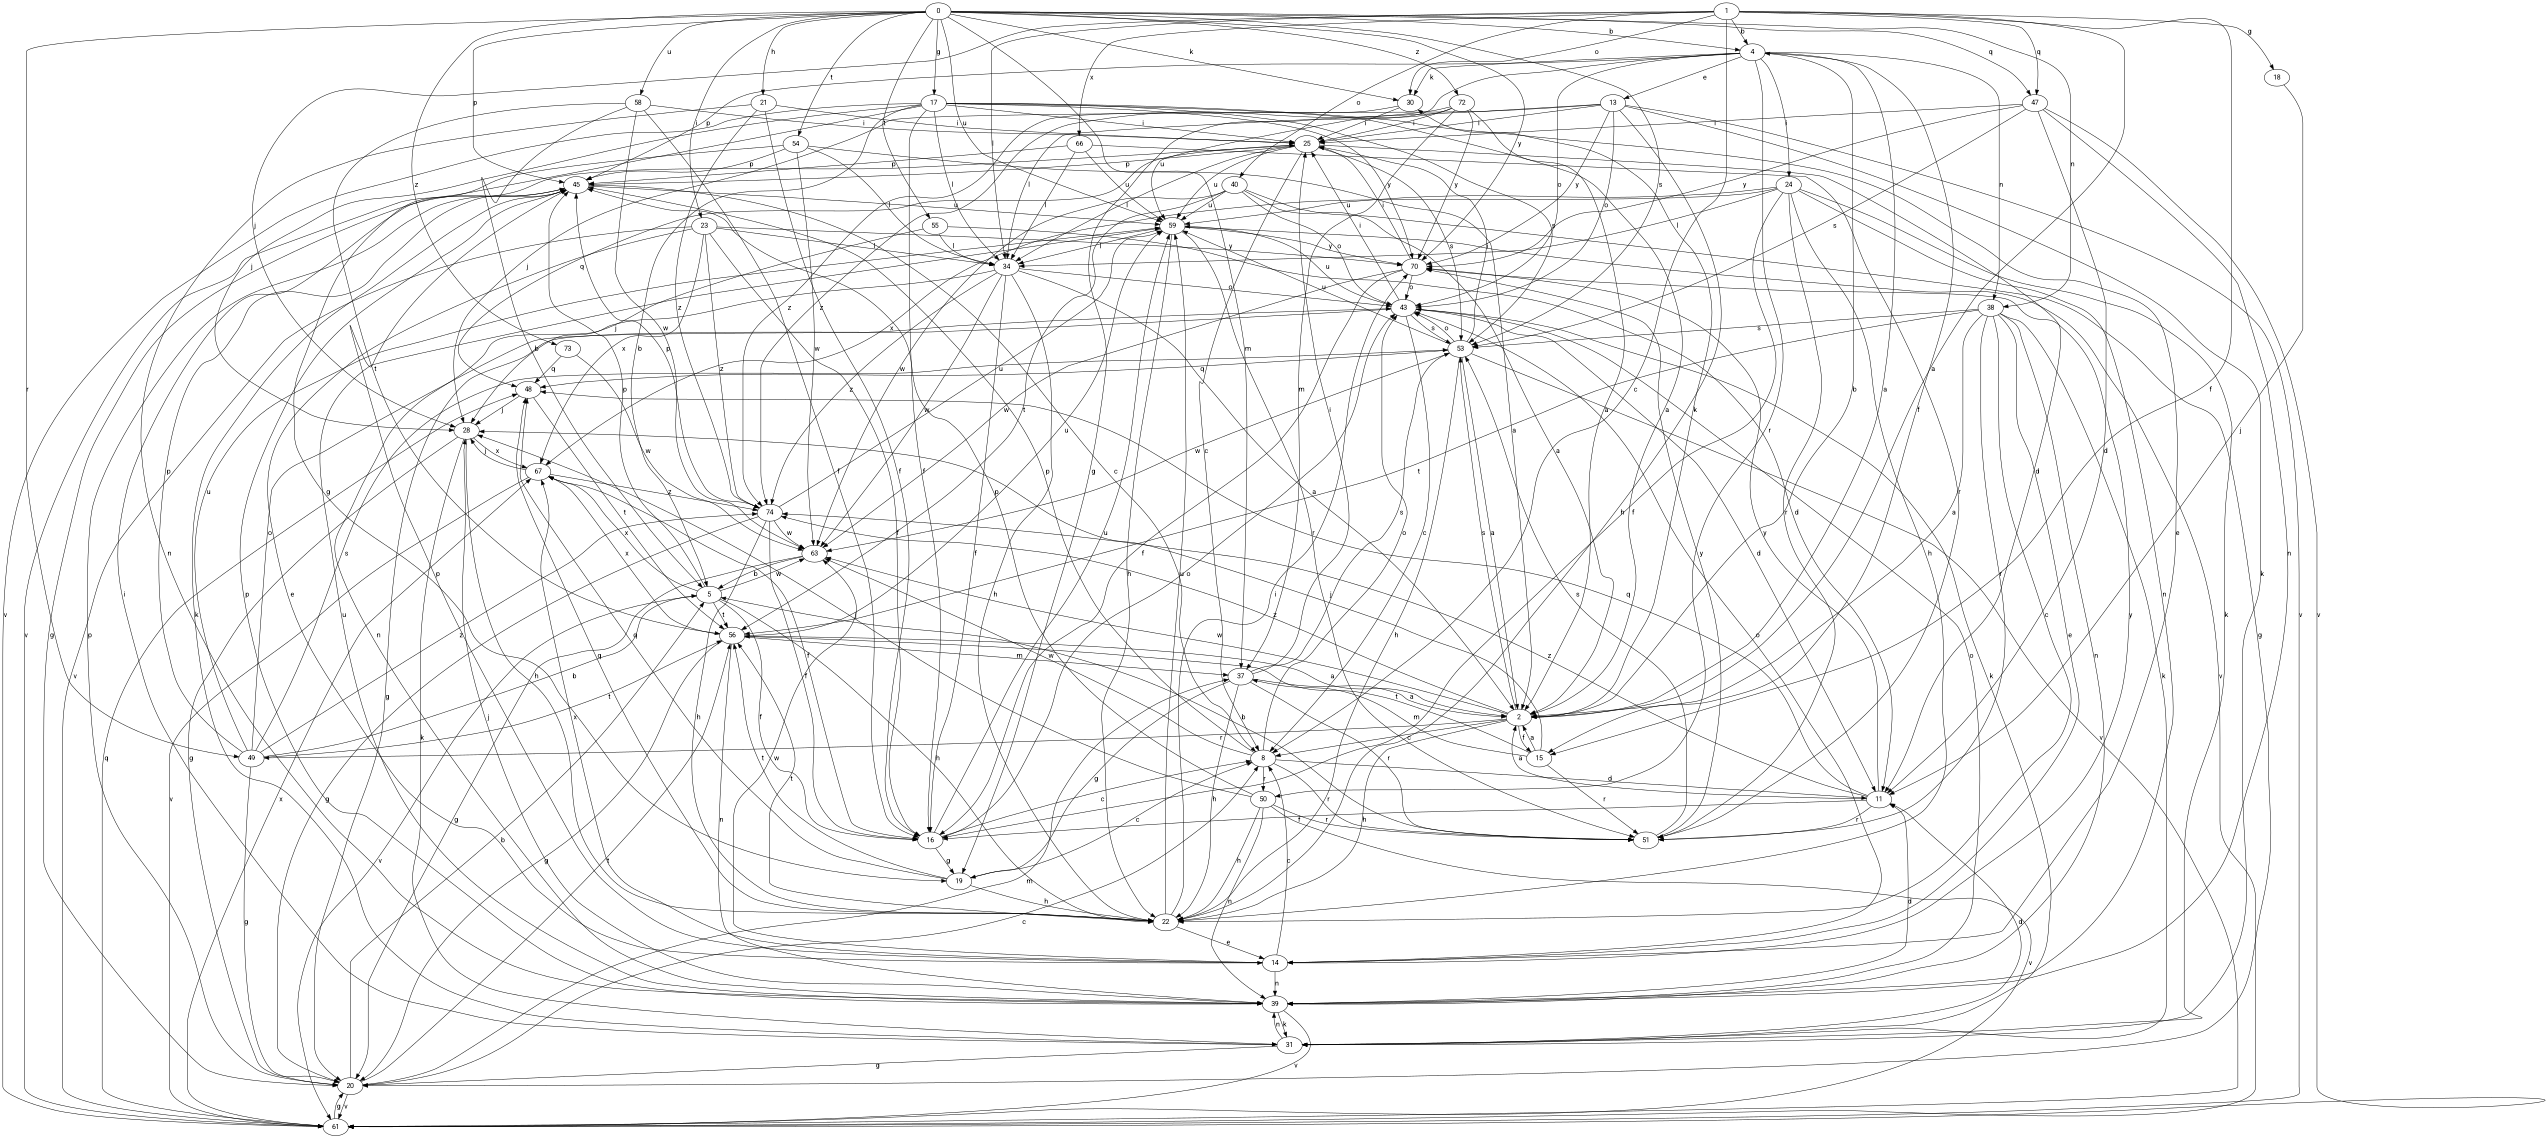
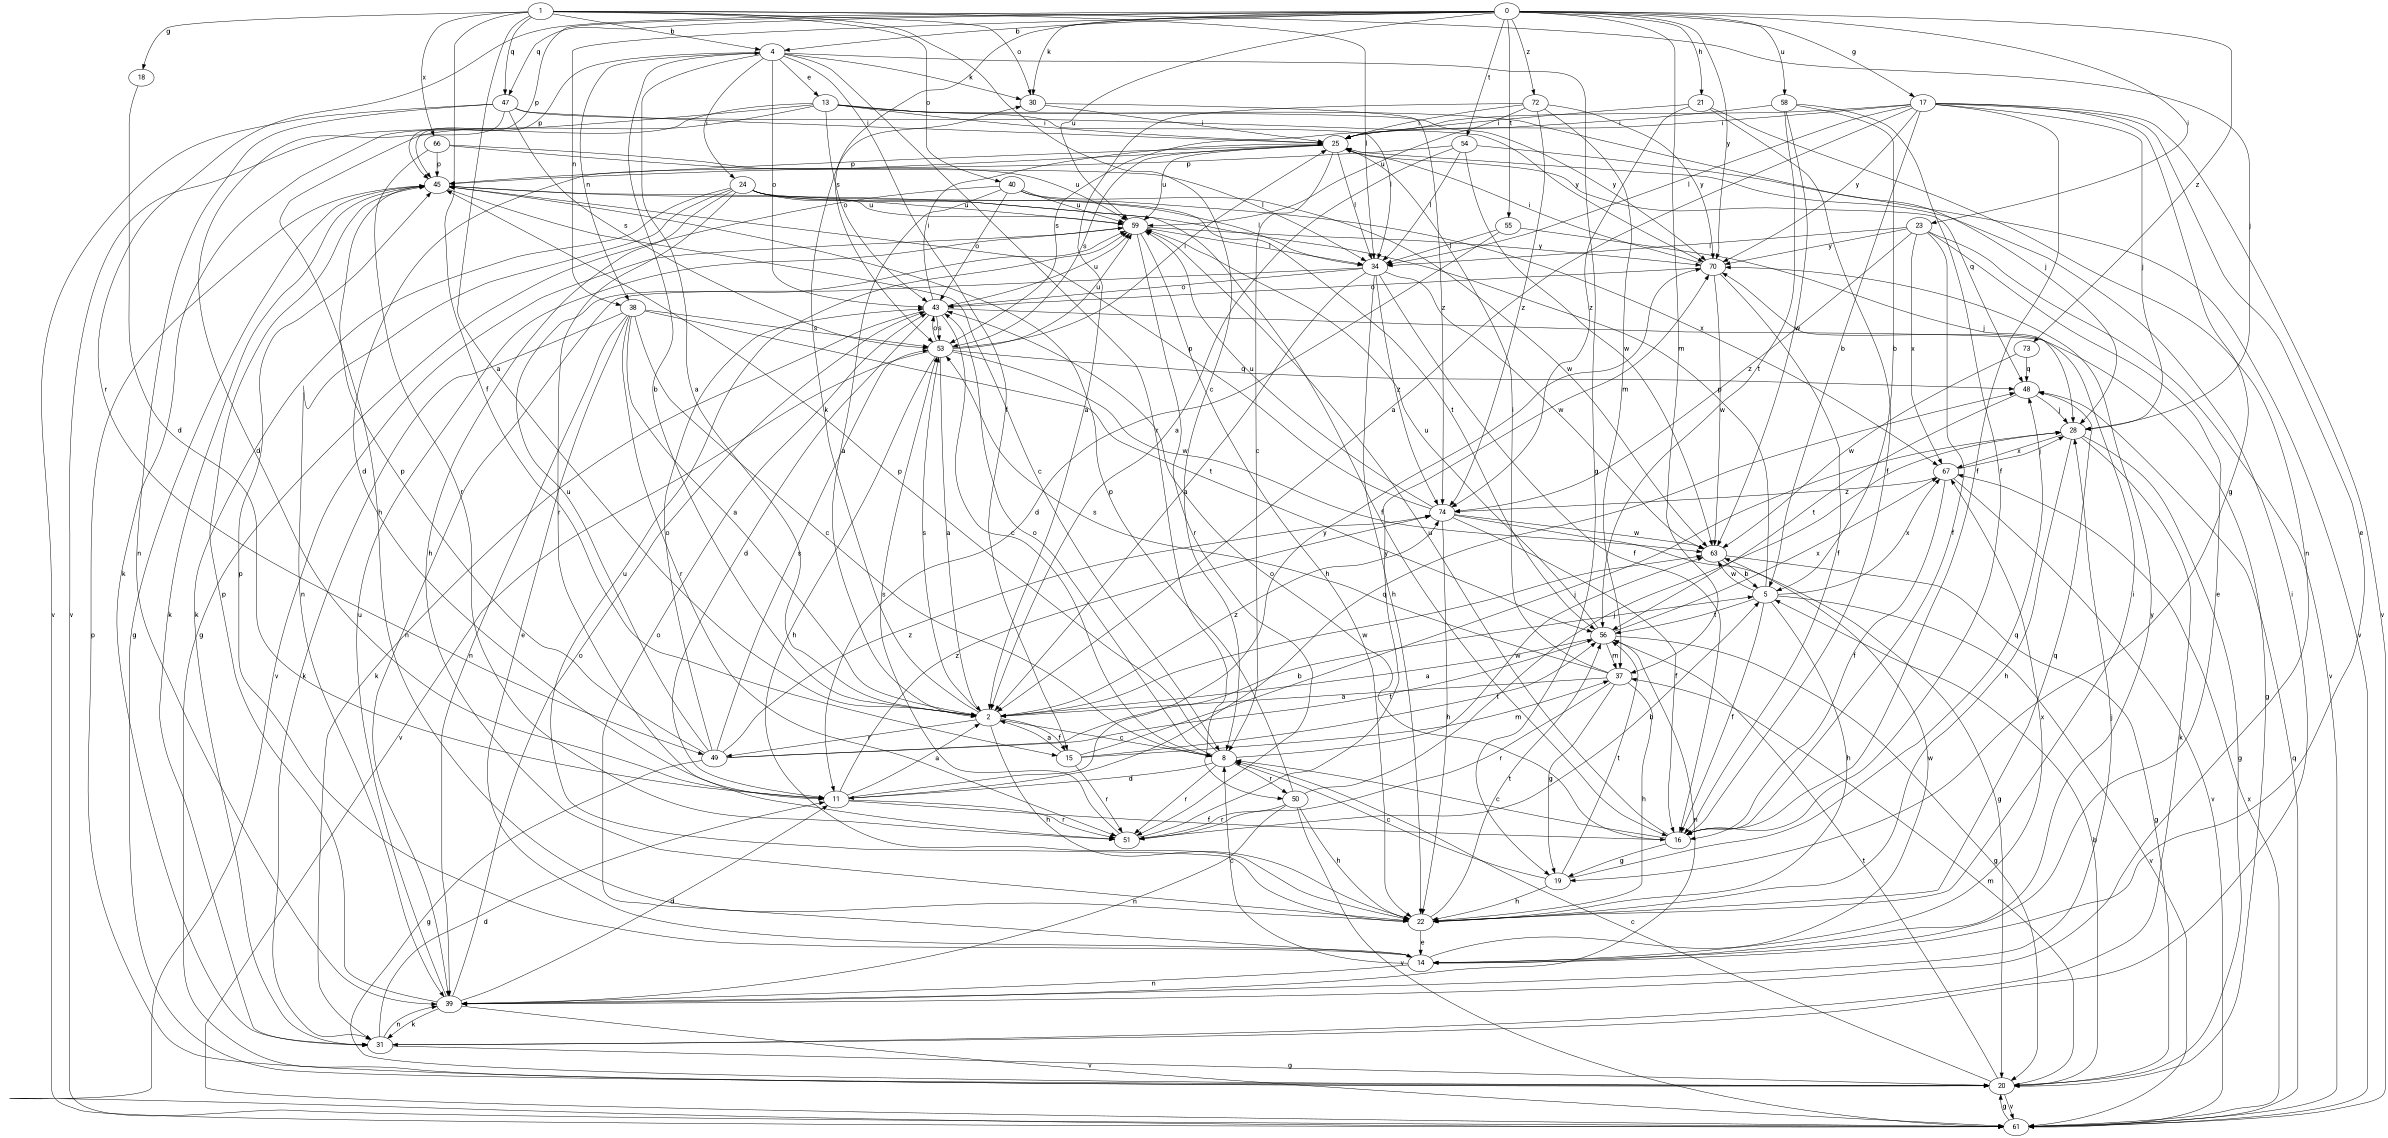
edge "18" -> "11": label "j" -> "d"
edge "38" -> "22": now "38" -> "8"
